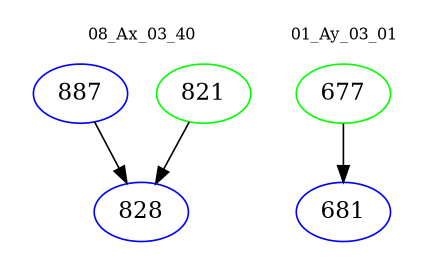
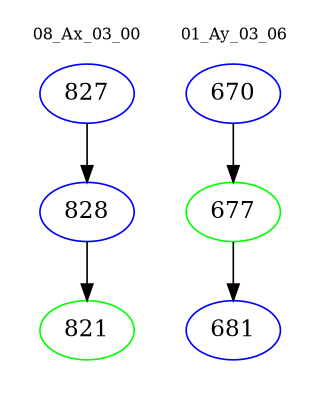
cluster "08_Ax_03_40": label "08_Ax_03_40" -> "08_Ax_03_00"
cluster "01_Ay_03_01": label "01_Ay_03_01" -> "01_Ay_03_06"
node "887": label "887" -> "827"
node "670": added
edge "821" -> "828": reversed
